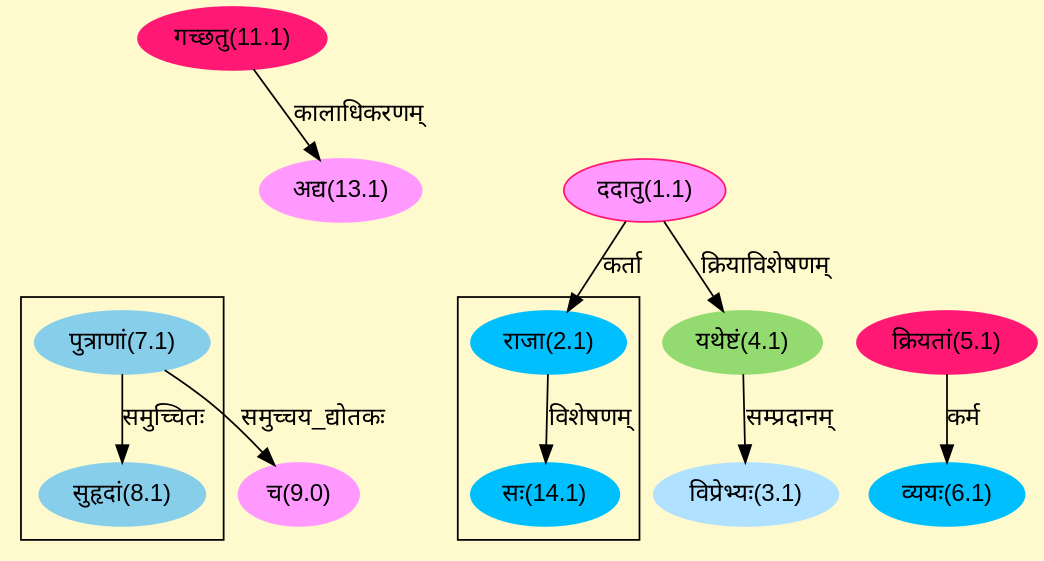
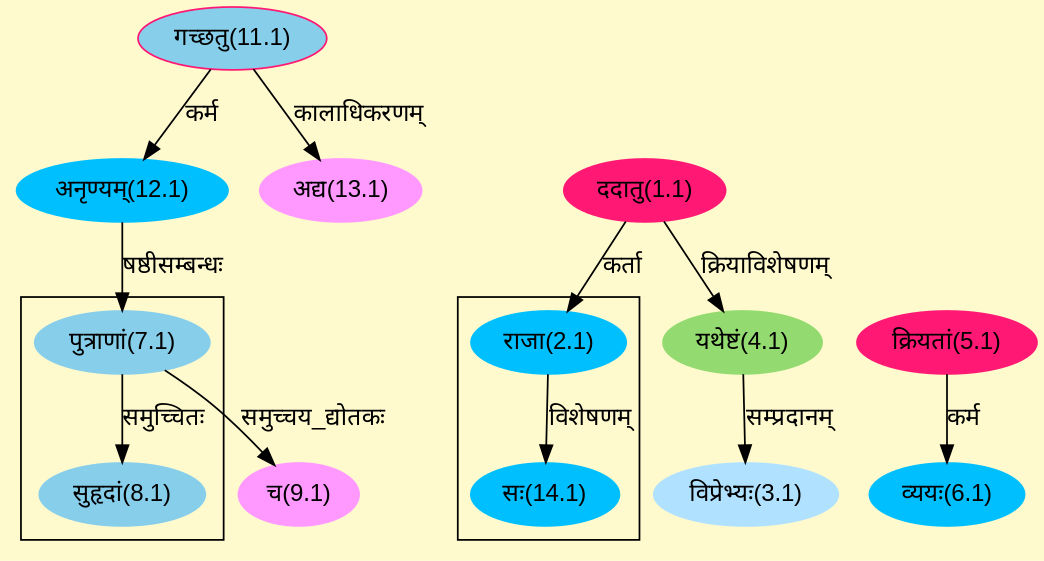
node "गच्छतु(11.1)": fillcolor #ff1975 -> #87ceeb
node "अनृण्यम्(12.1)": added
node "ददातु(1.1)": fillcolor #ff99ff -> #ff1975
node "च(9.0)": label "च(9.0)" -> "च(9.1)"
